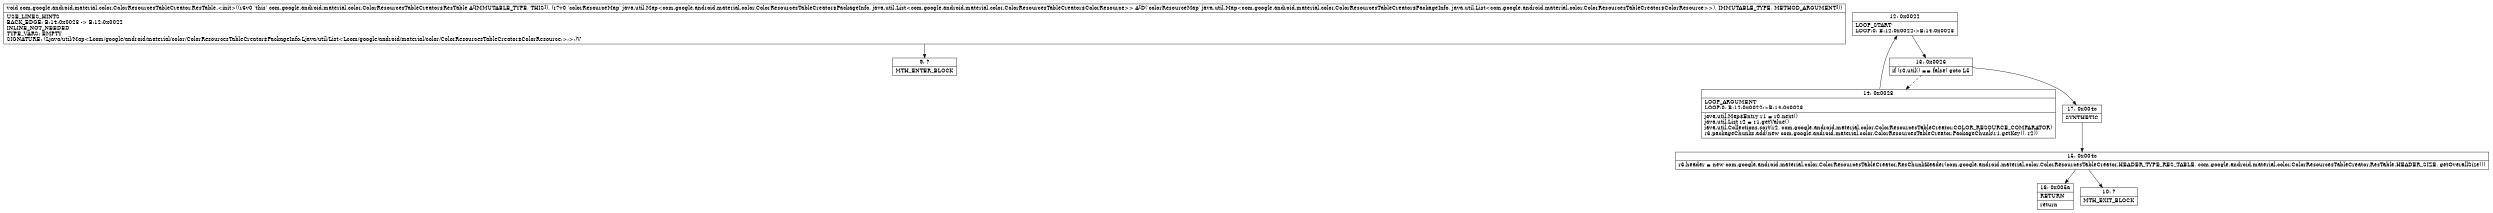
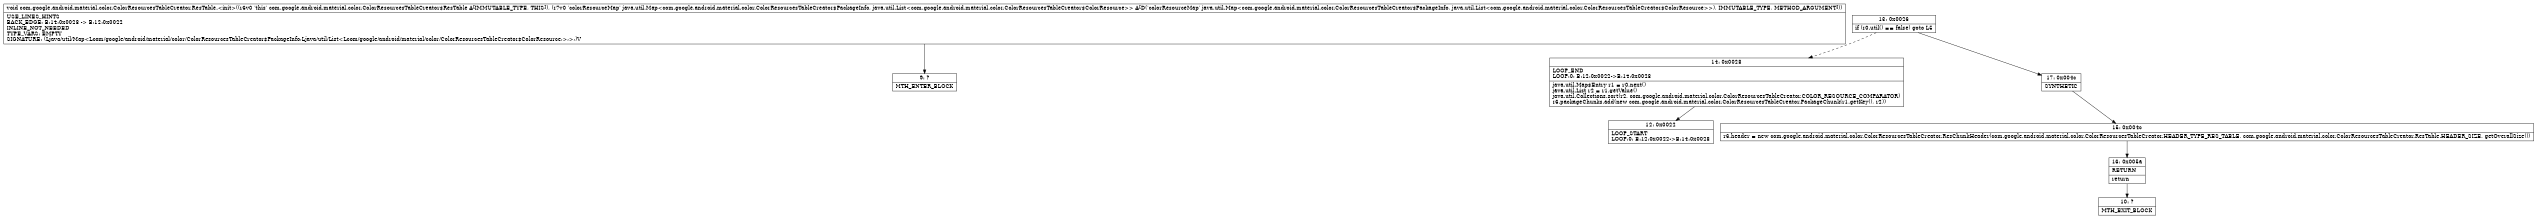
edge "12: 0x0022" -> "13: 0x0026": removed
node "14: 0x0028": text "LOOP_ARGUMENT" -> "LOOP_END"
edge "15: 0x004c" -> "10: ?": now "16: 0x005a" -> "10: ?"
